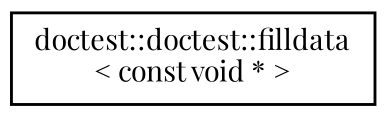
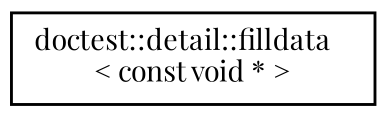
node "doctest::doctest::filldata < const void * >": label "doctest::doctest::filldata < const void * >" -> "doctest::detail::filldata < const void * >"
